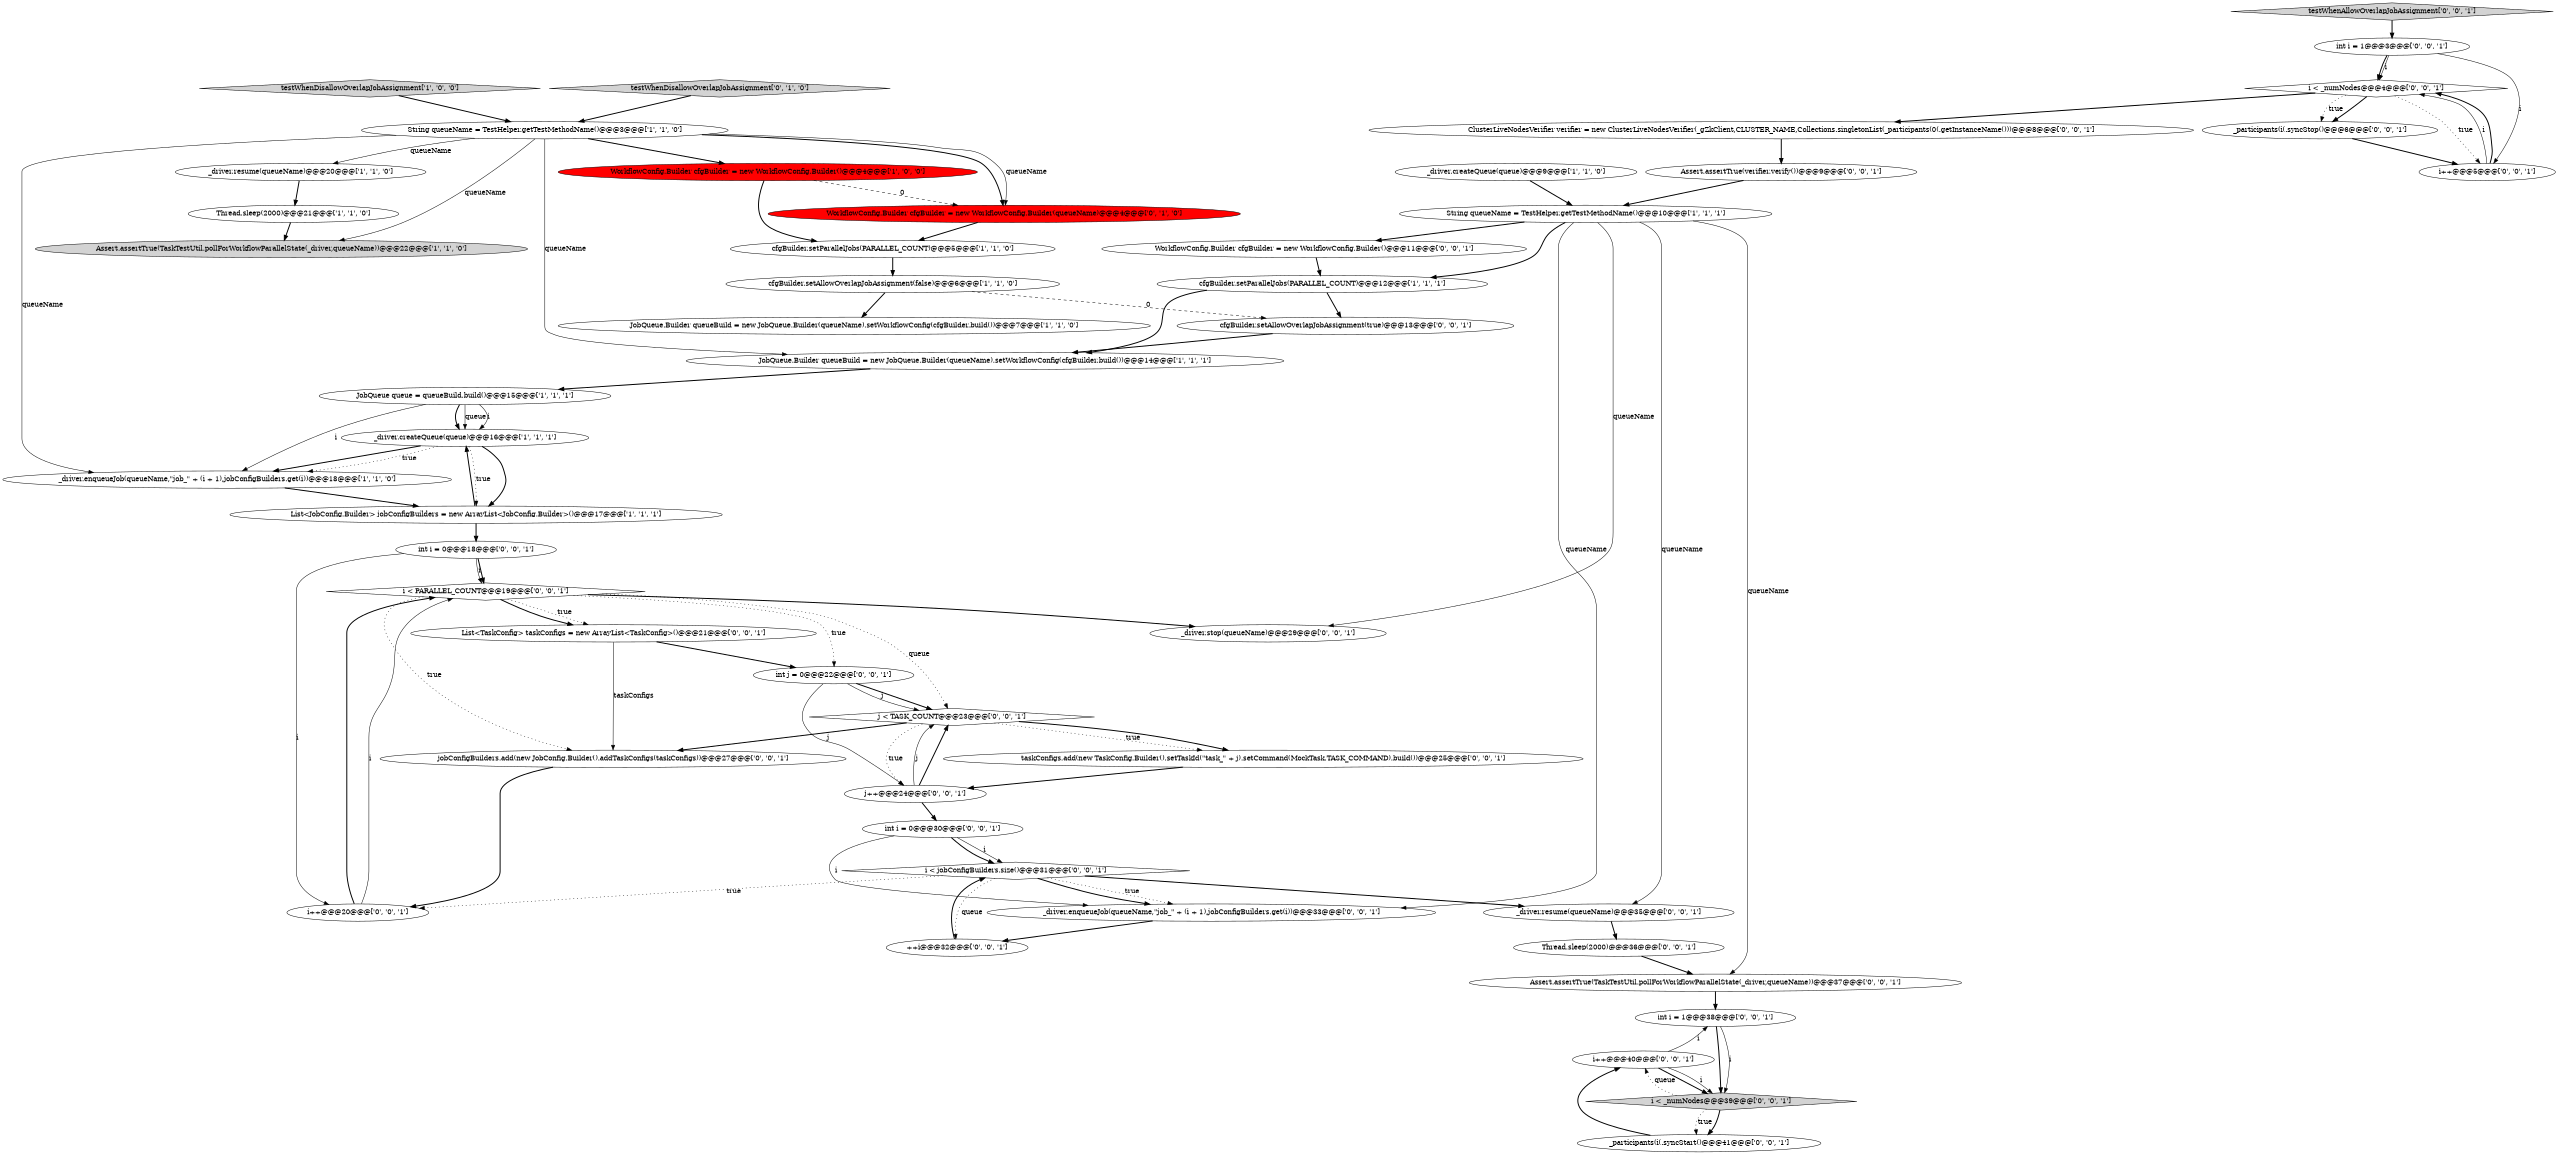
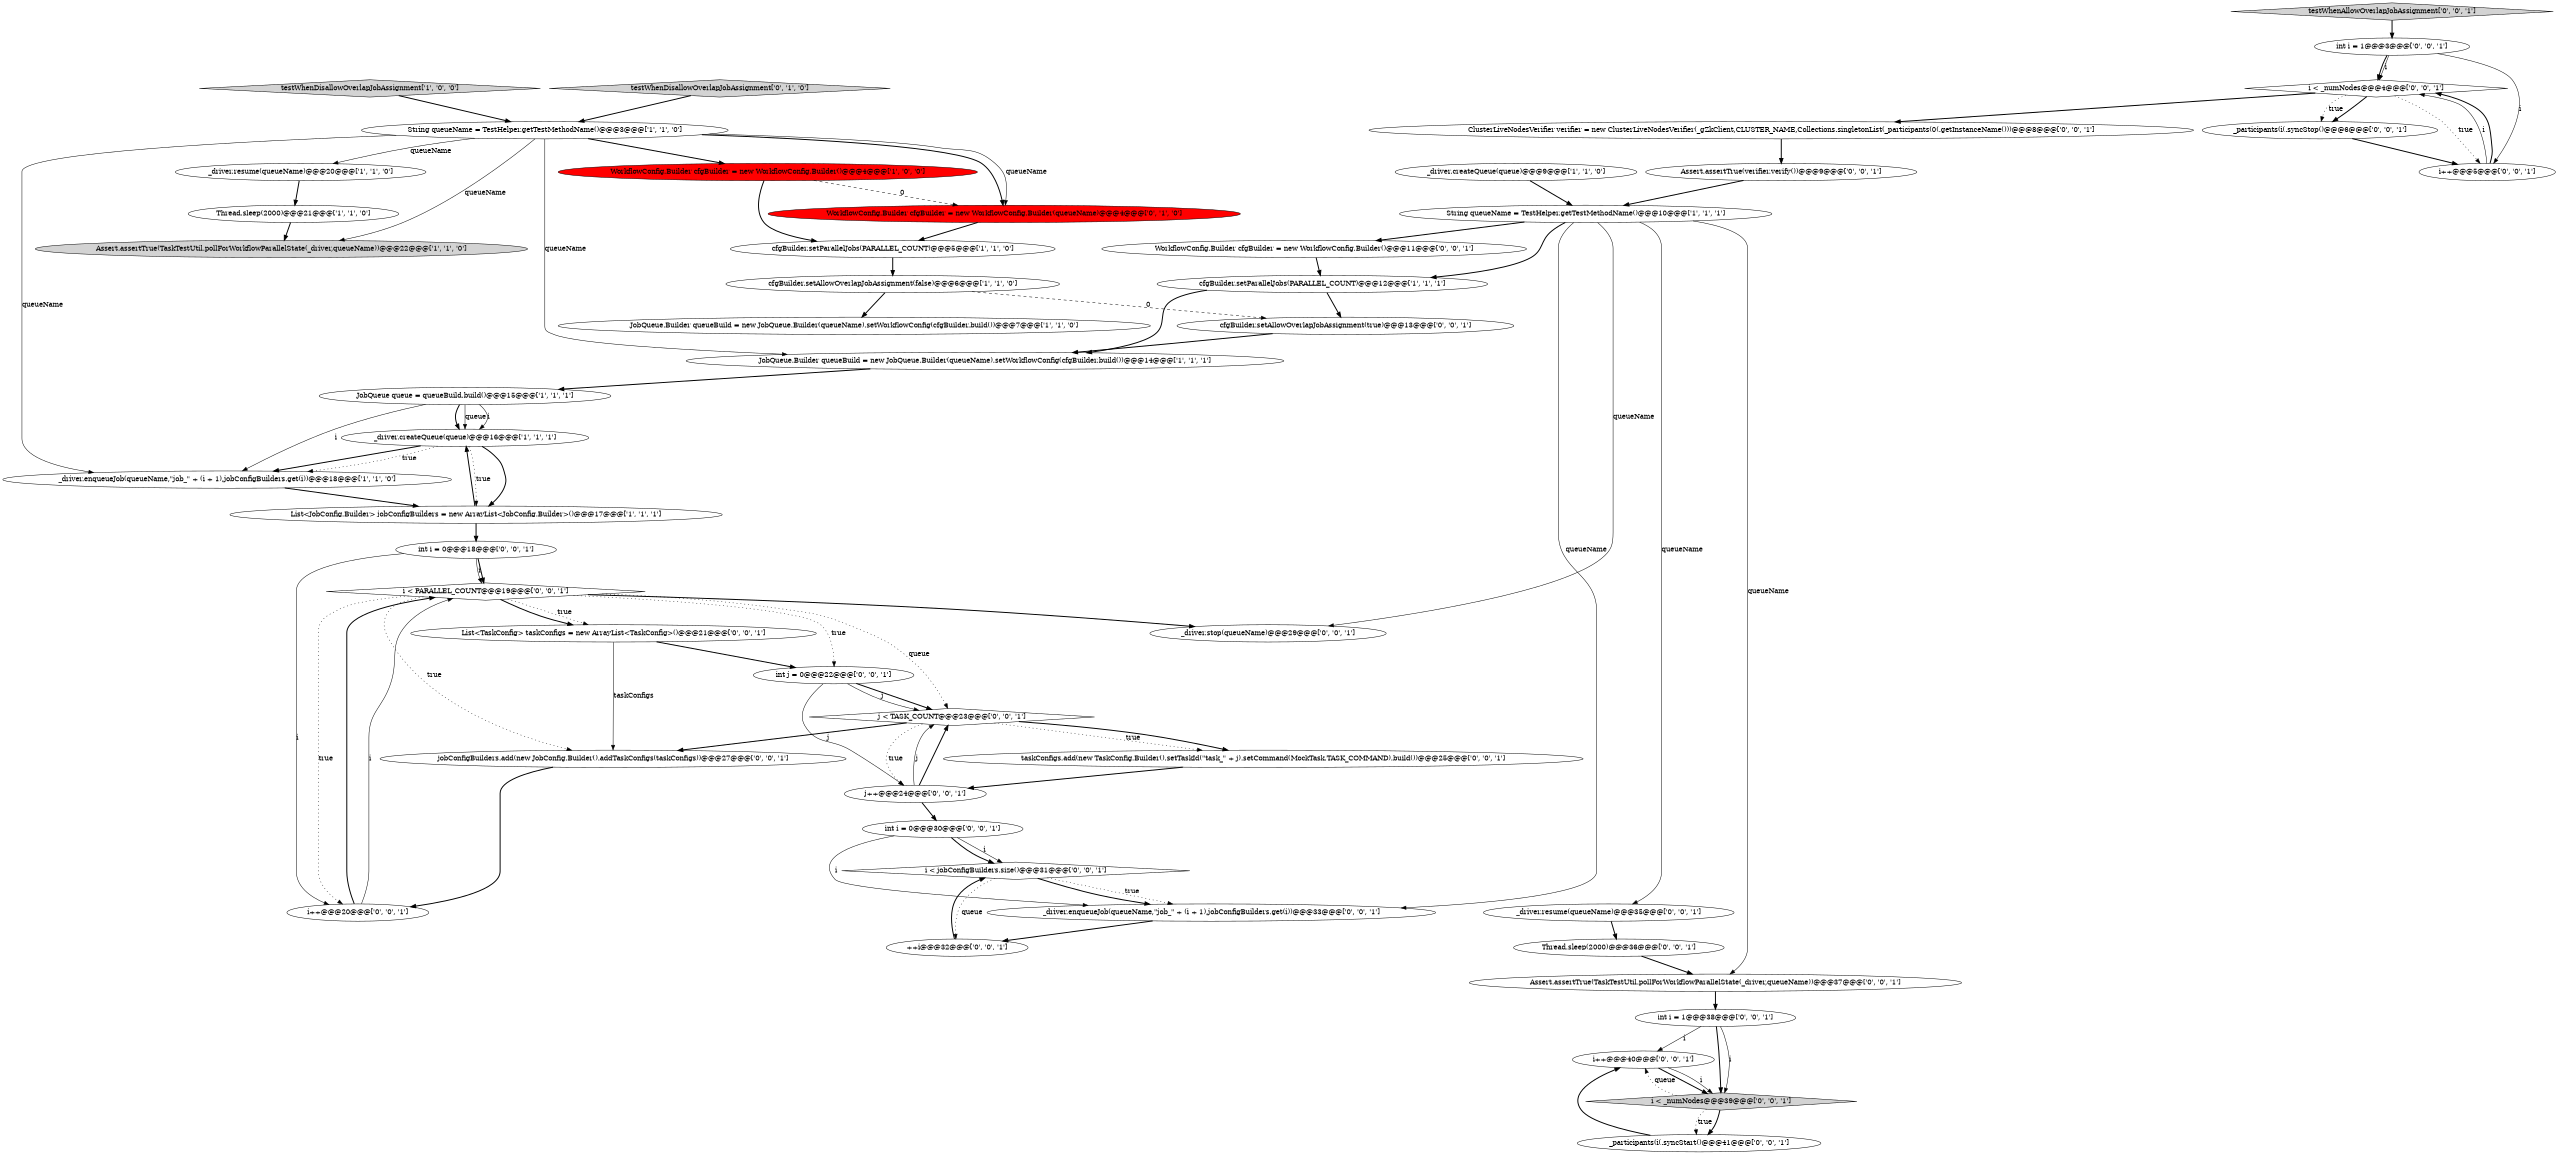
edge "i < jobConfigBuilders.size()@@@31@@@['0', '0', '1']" -> "_driver.resume(queueName)@@@35@@@['0', '0', '1']": removed
edge "i < jobConfigBuilders.size()@@@31@@@['0', '0', '1']" -> "i++@@@20@@@['0', '0', '1']": now "i < PARALLEL_COUNT@@@19@@@['0', '0', '1']" -> "i++@@@20@@@['0', '0', '1']"
edge "i++@@@40@@@['0', '0', '1']" -> "int i = 1@@@38@@@['0', '0', '1']": reversed
